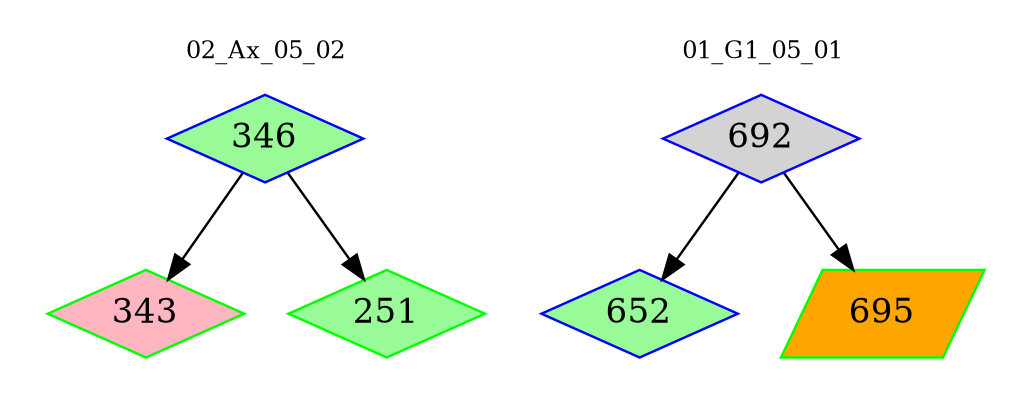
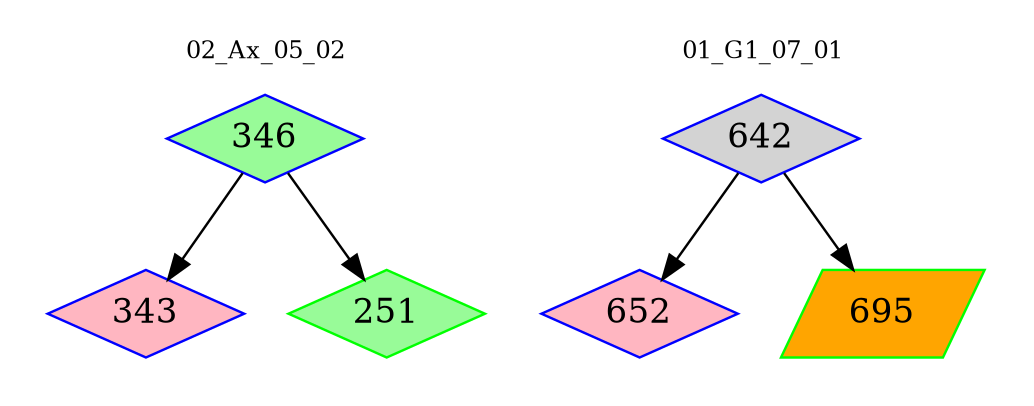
cluster "01_G1_05_01": label "01_G1_05_01" -> "01_G1_07_01"
node "692": label "692" -> "642"
node "343": color green -> blue
node "652": fillcolor palegreen -> lightpink
